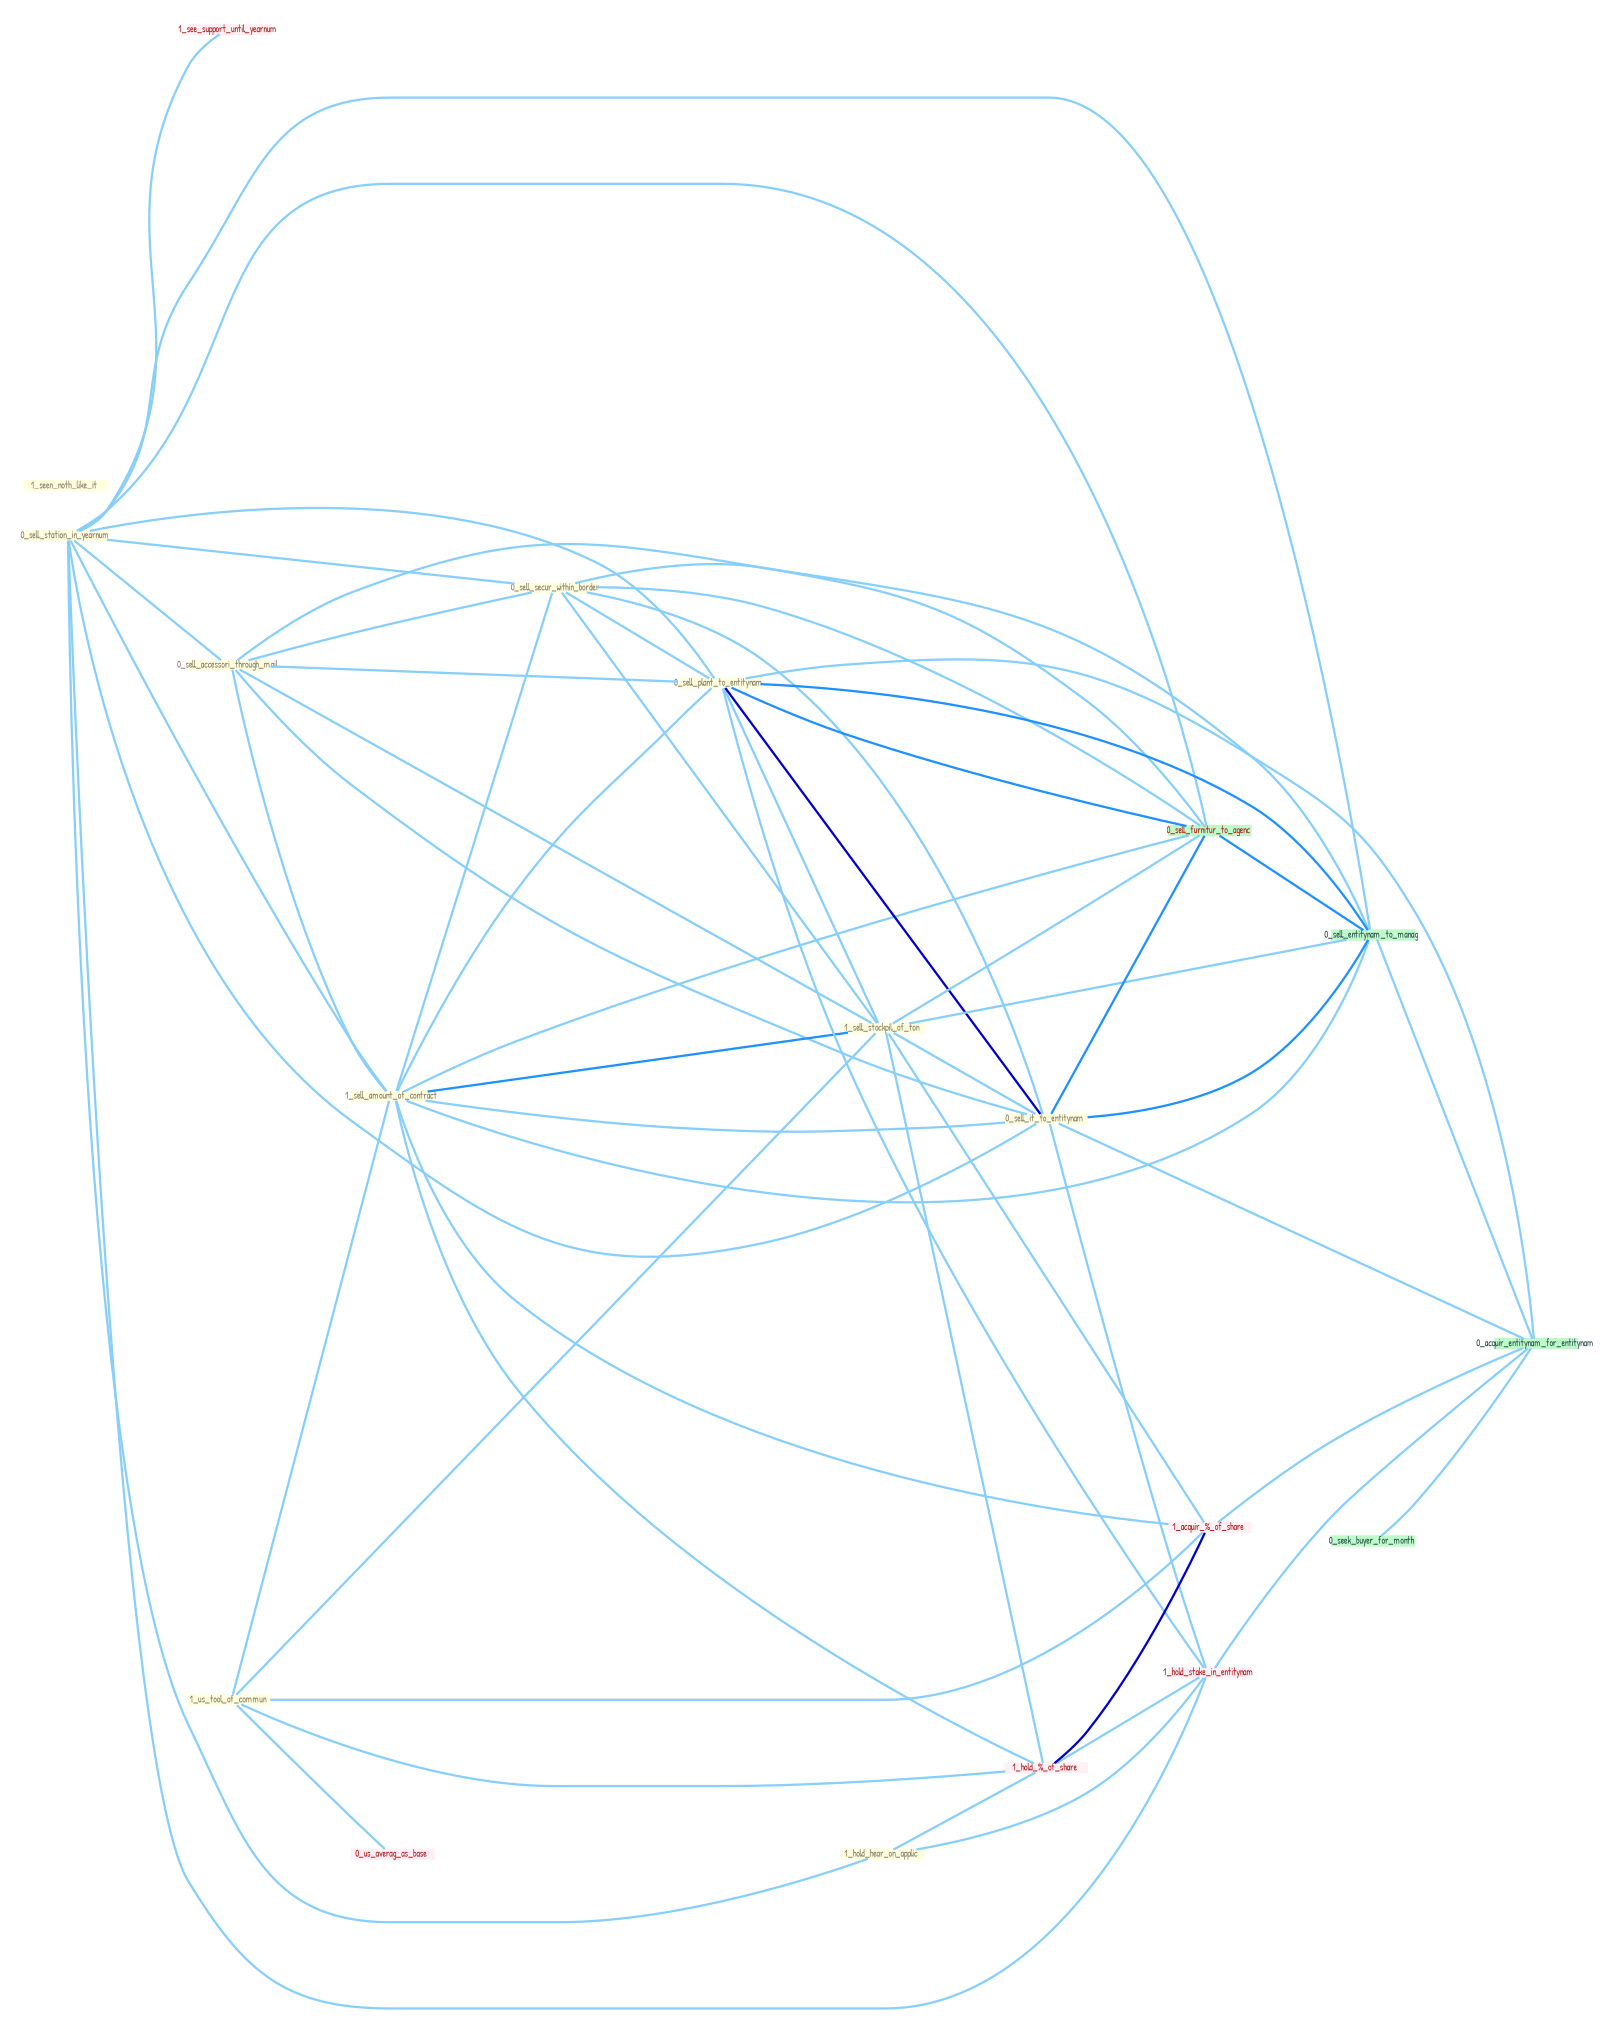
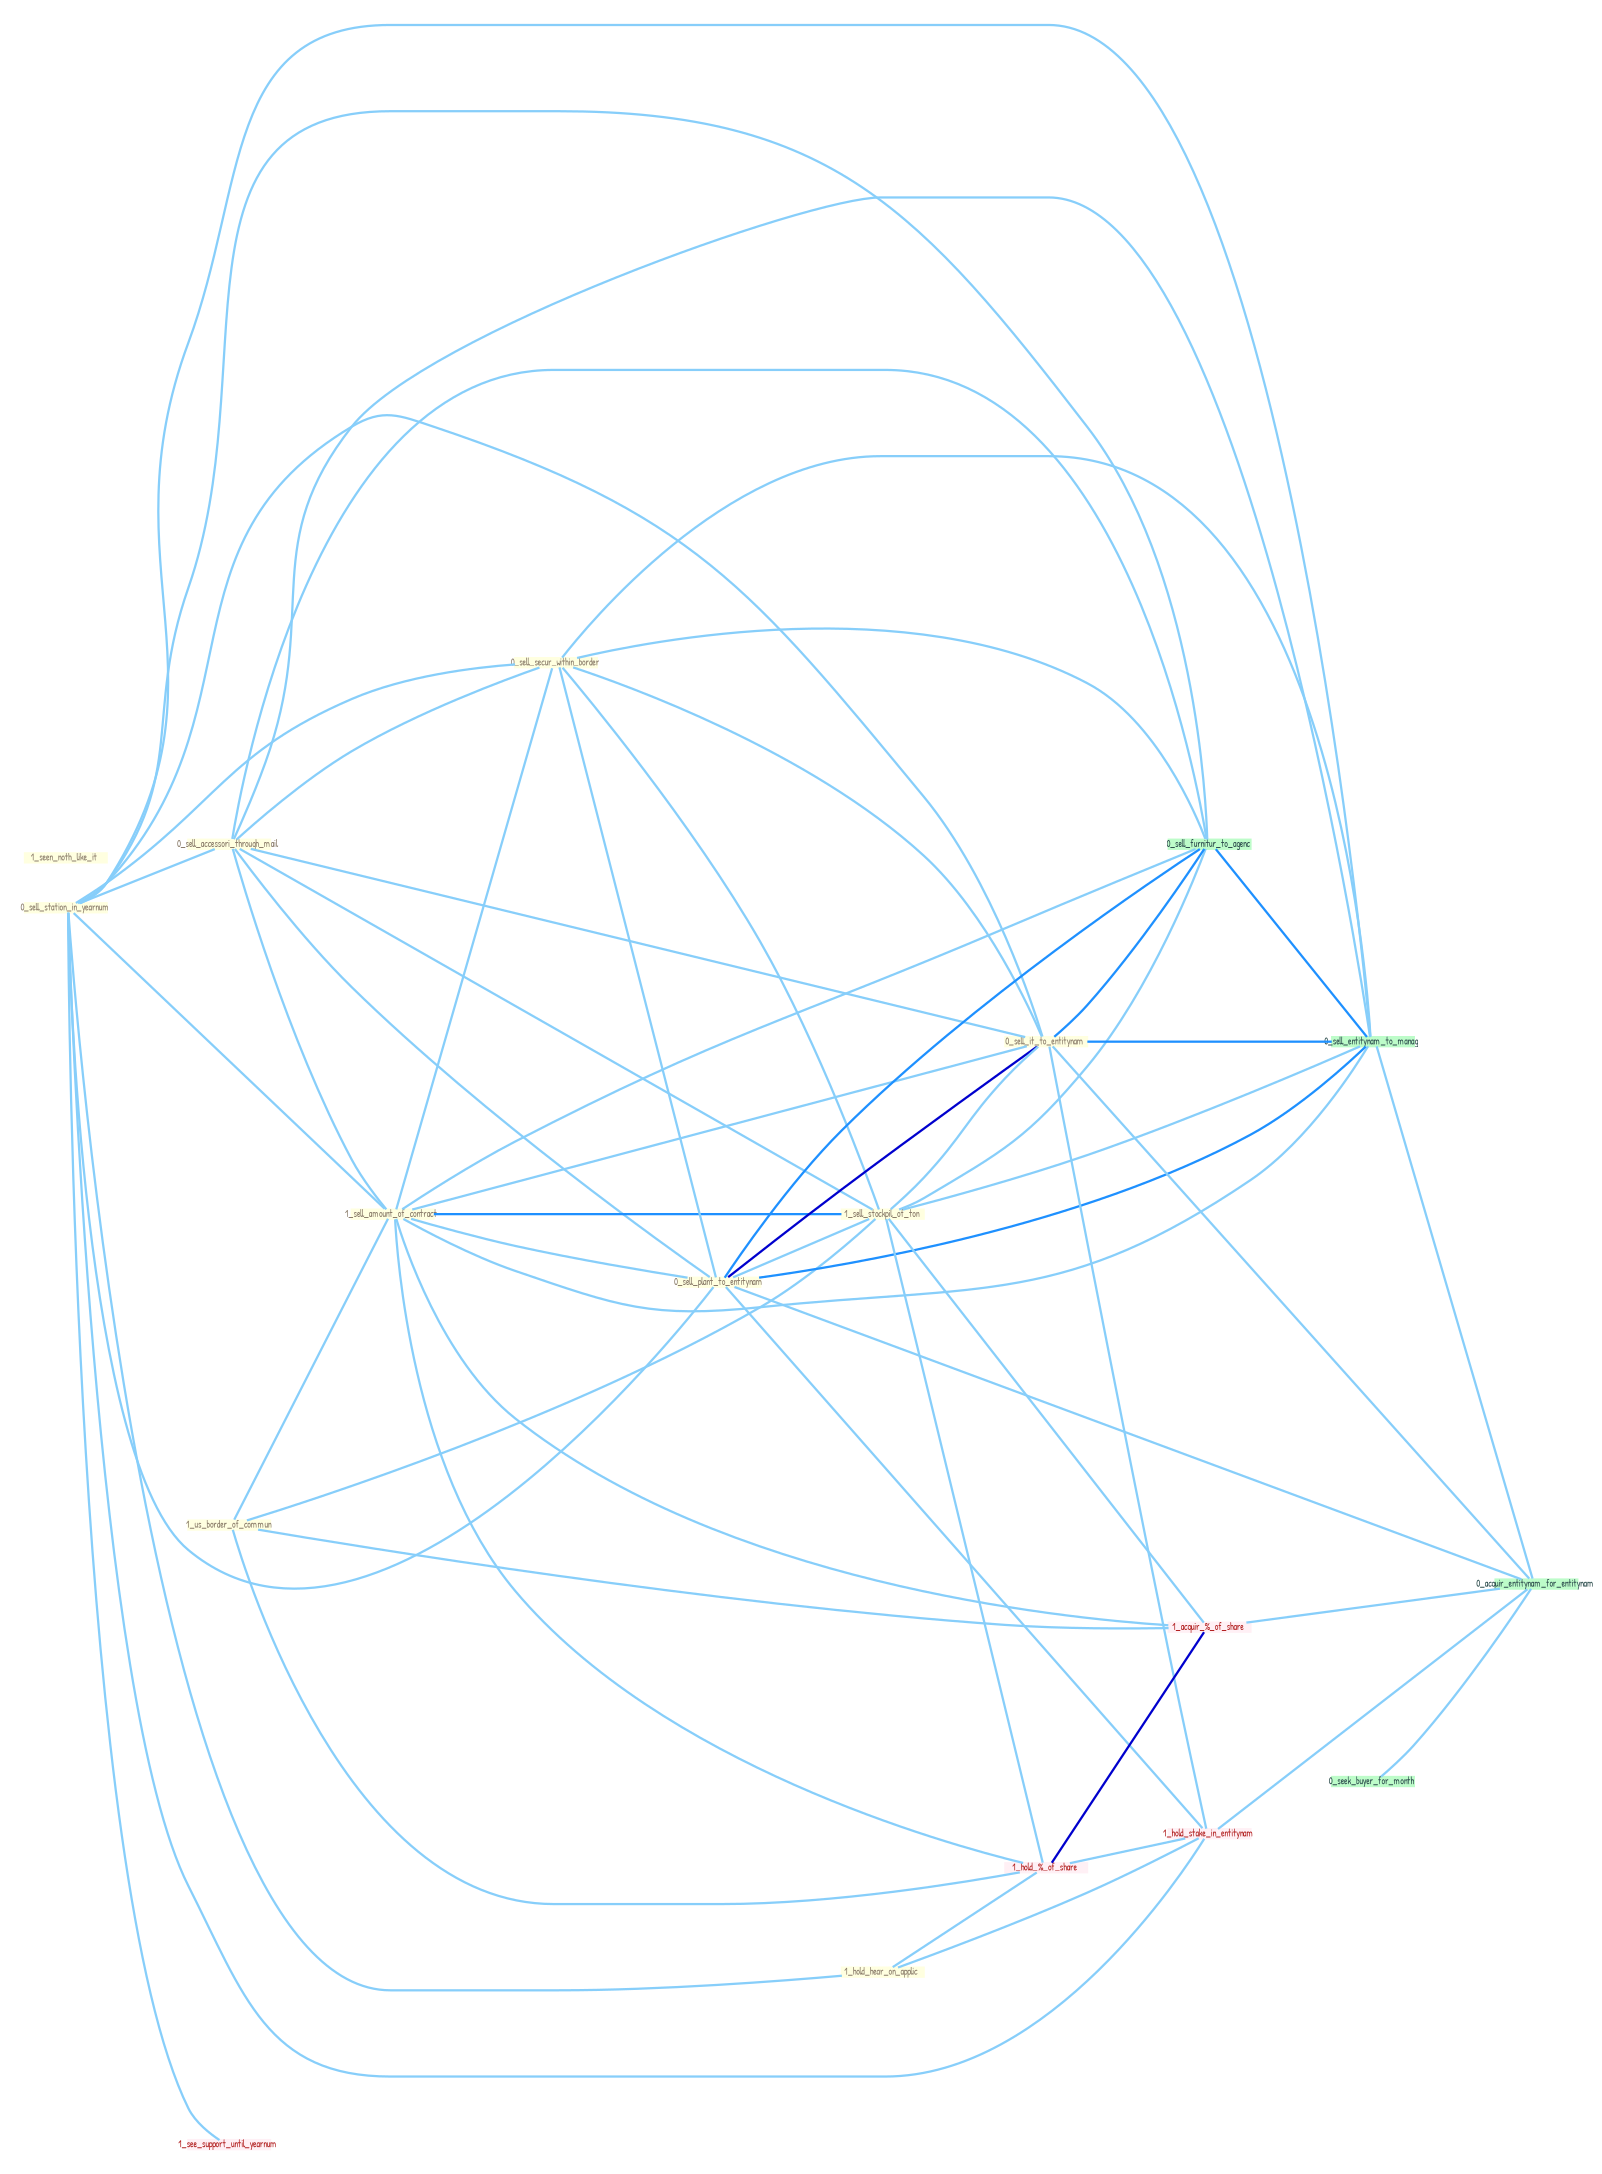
edge "0_sell_accessori_through_mail" -- "0_sell_entitynam_to_manag": added
node "0_sell_furnitur_to_agenc": fontcolor #b22222 -> #2f4f4f
node "1_us_tool_of_commun": label "1_us_tool_of_commun" -> "1_us_border_of_commun"
node "0_us_averag_as_base": removed
